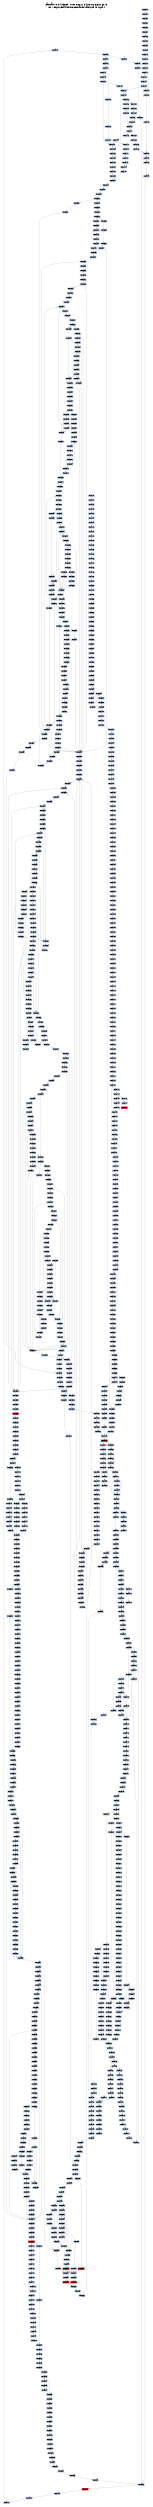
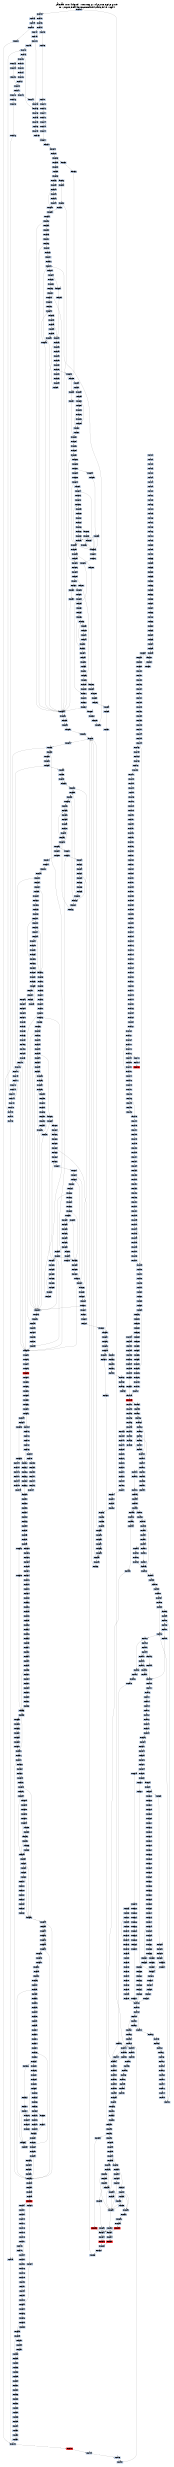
node "0x08083d0e": added
